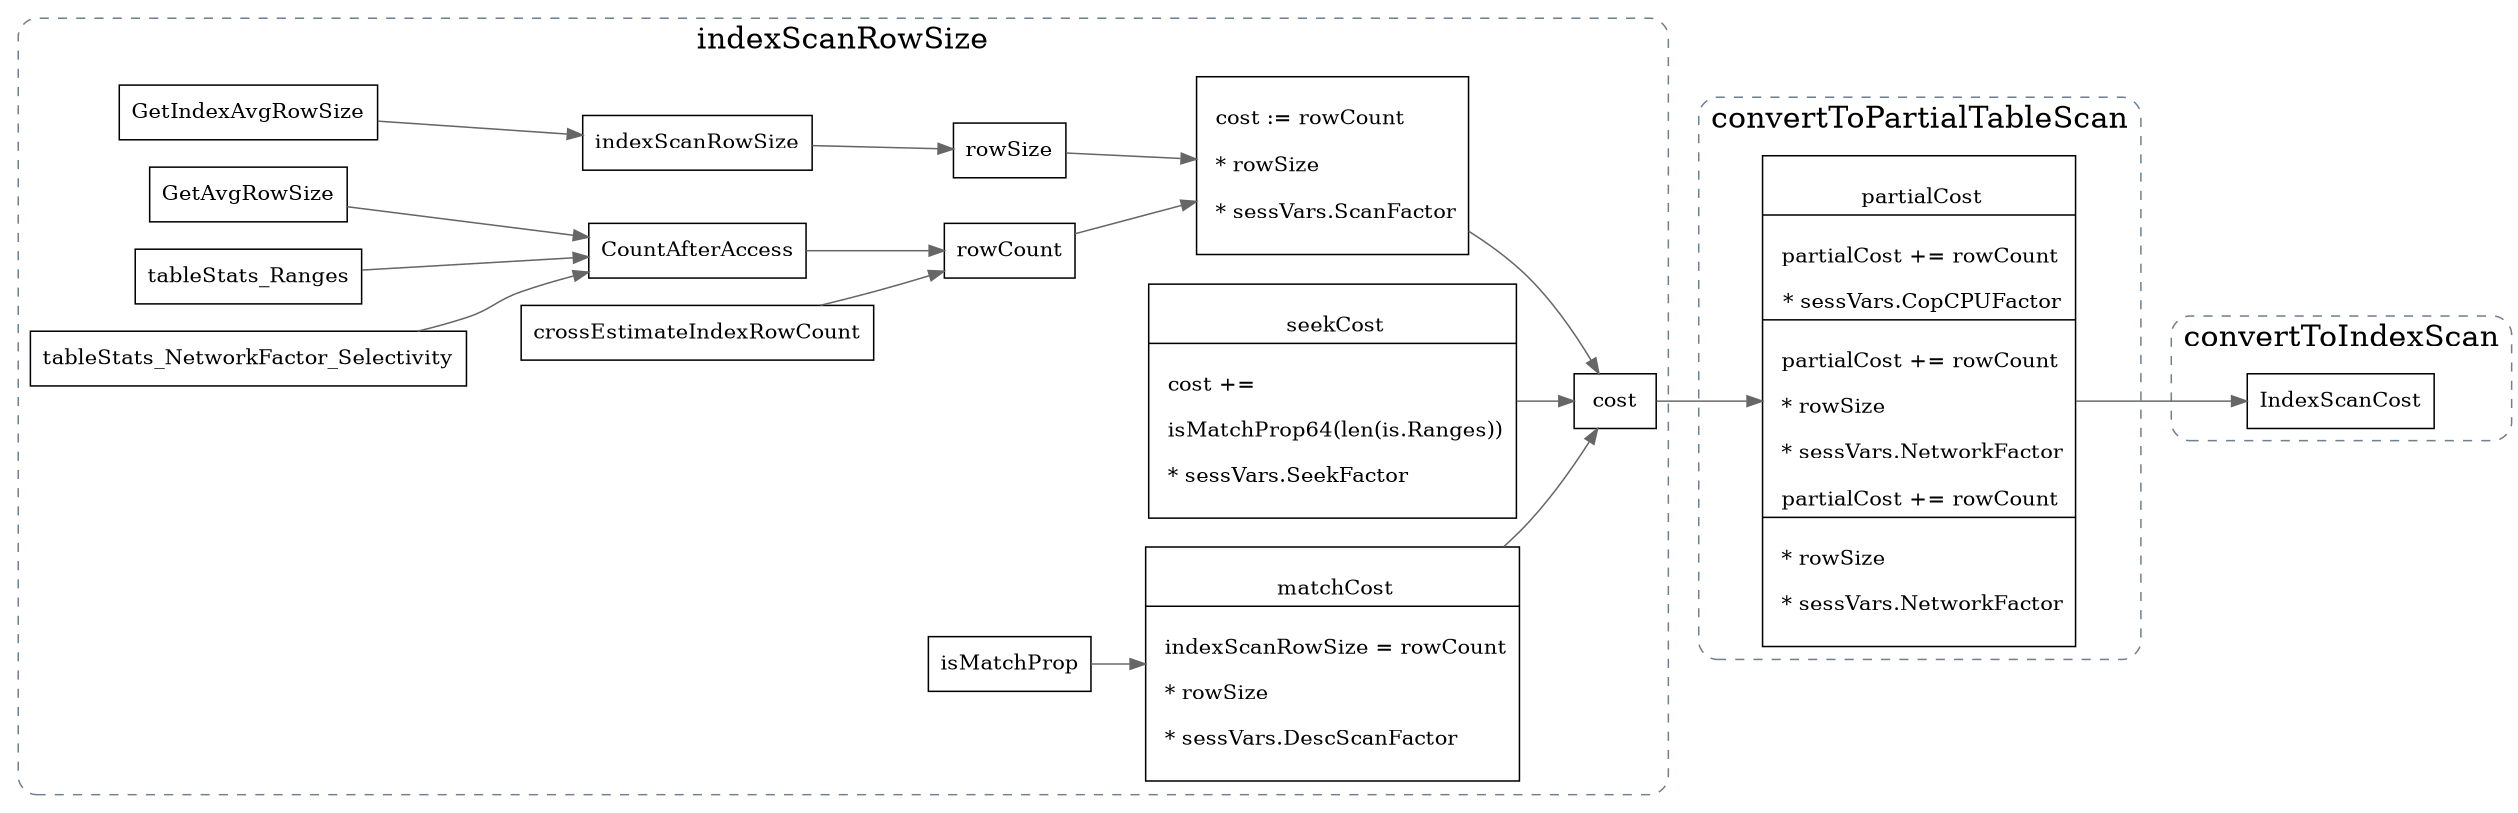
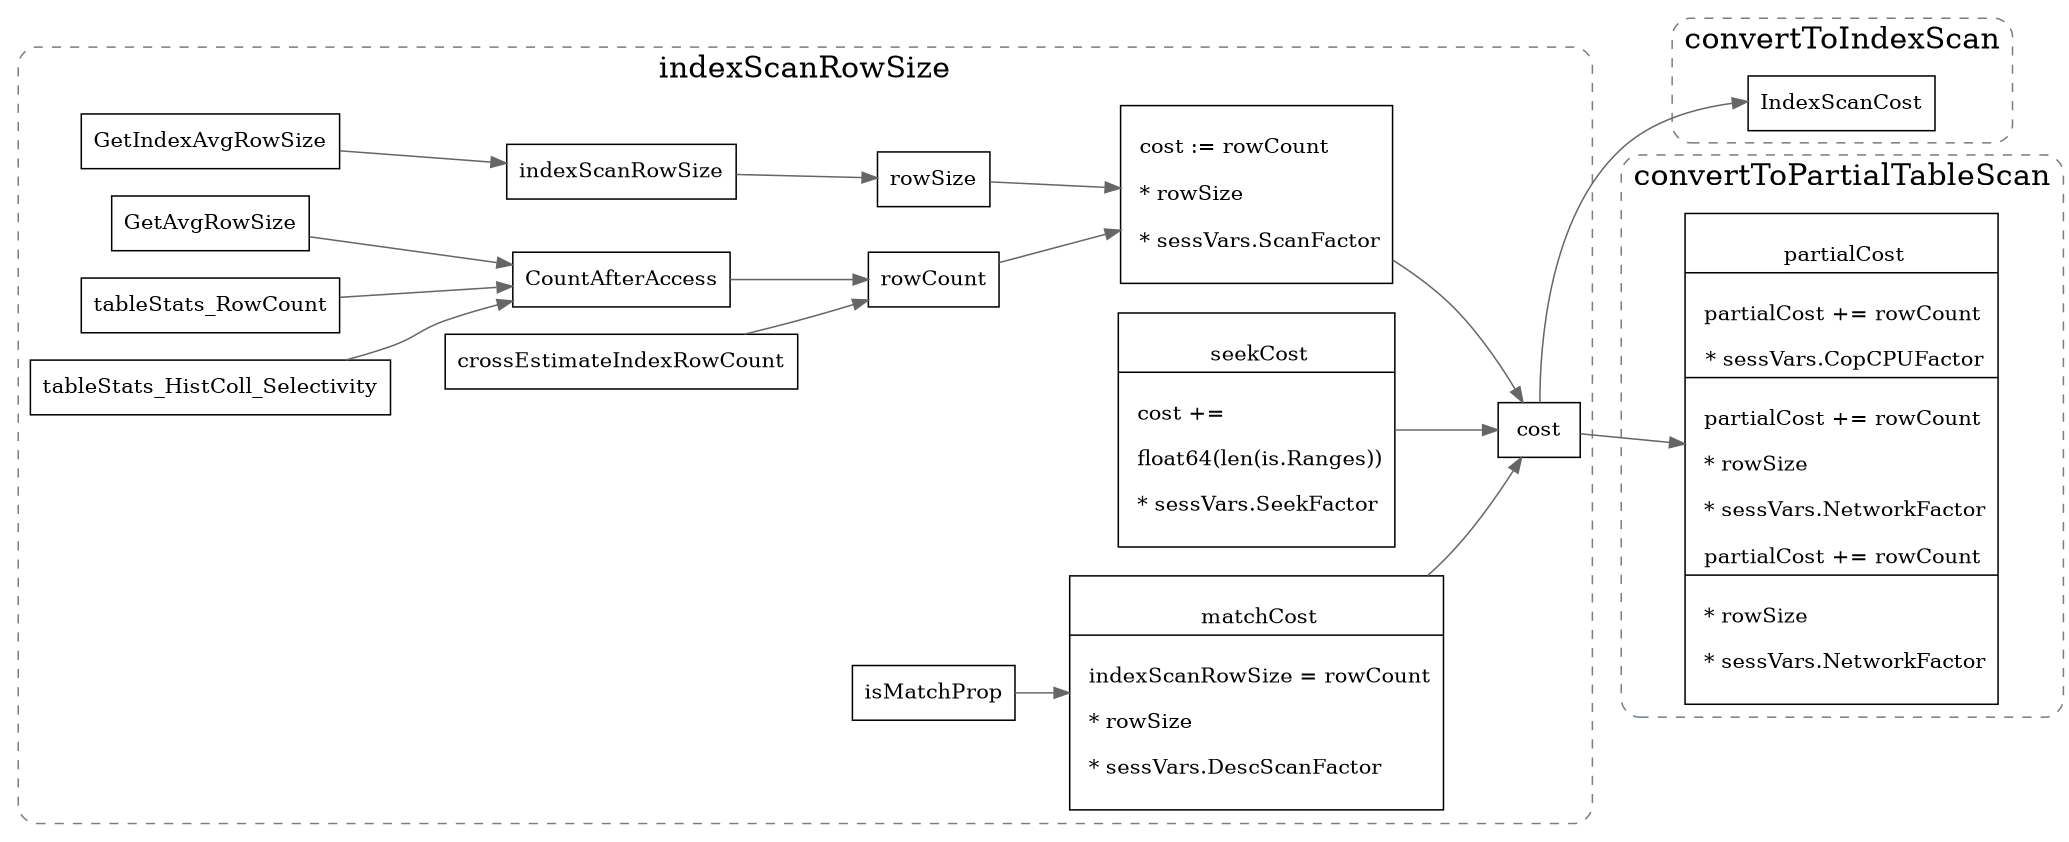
node "tableStats_Ranges": label "tableStats_Ranges" -> "tableStats_RowCount"
node "tableStats_NetworkFactor_Selectivity": label "tableStats_NetworkFactor_Selectivity" -> "tableStats_HistColl_Selectivity"
edge "partialCost" -> "IndexScanCost": now "cost" -> "IndexScanCost"
node "seekCost": text "isMatchProp64(len(is.Ranges))" -> "float64(len(is.Ranges))"
